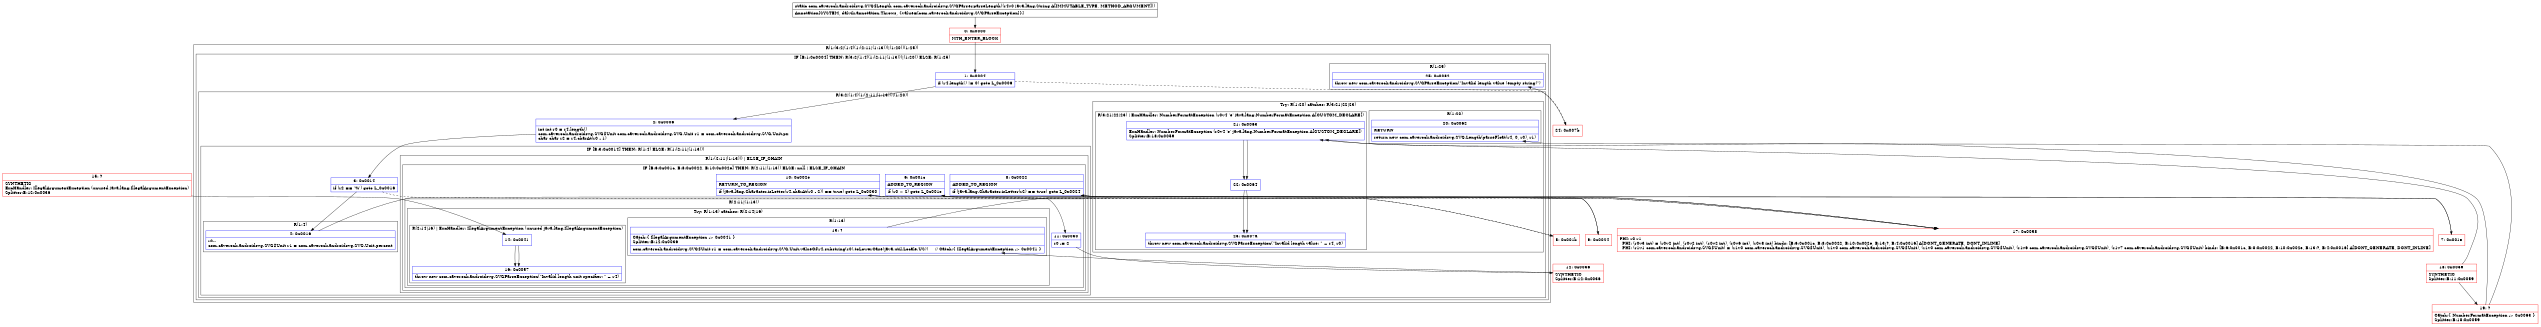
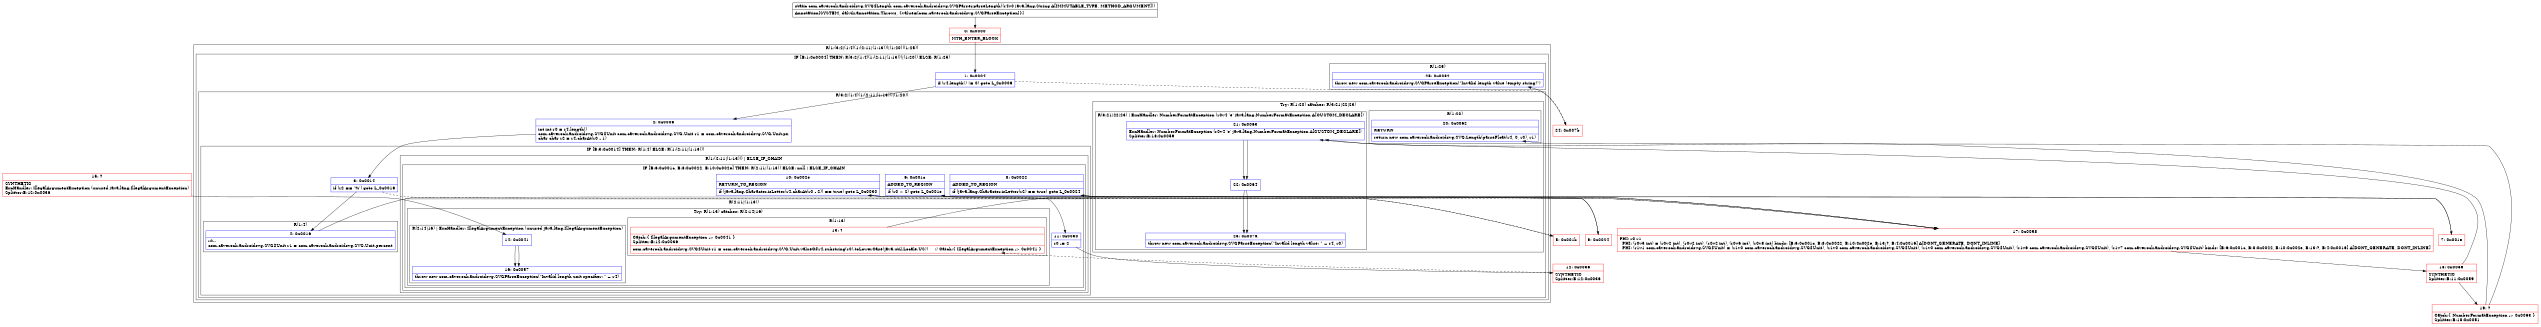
node "13: ?": color blue -> red
edge "17: 0x0058" -> "18: 0x0059": added
edge "12: 0x0036" -> "13: ?": style solid -> dashed
node "19: ?": text "Splitter:B:18:0x0059" -> "Splitter:B:18:0x0051"
